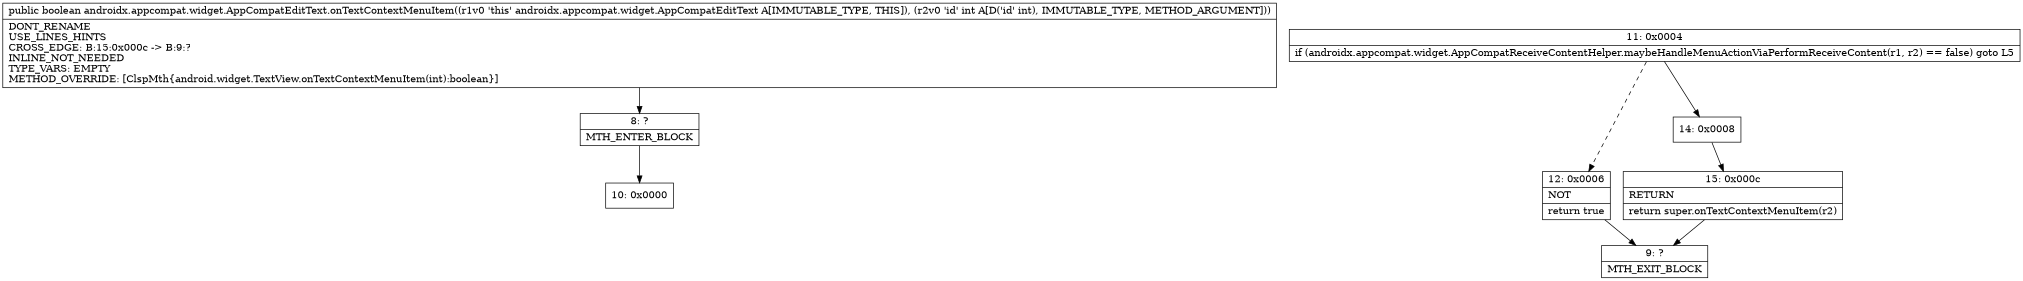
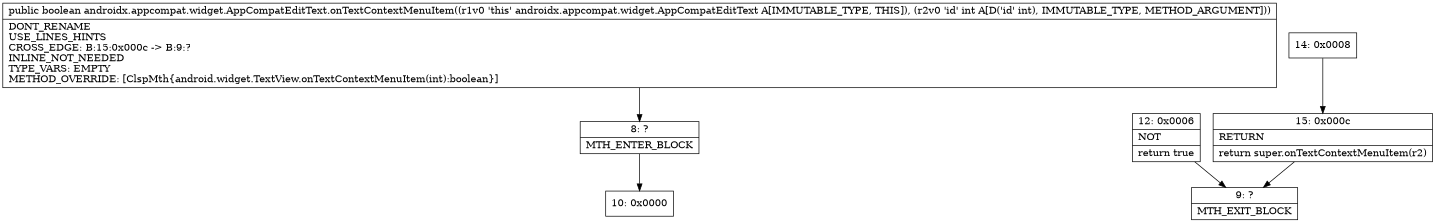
node "11: 0x0004": removed
